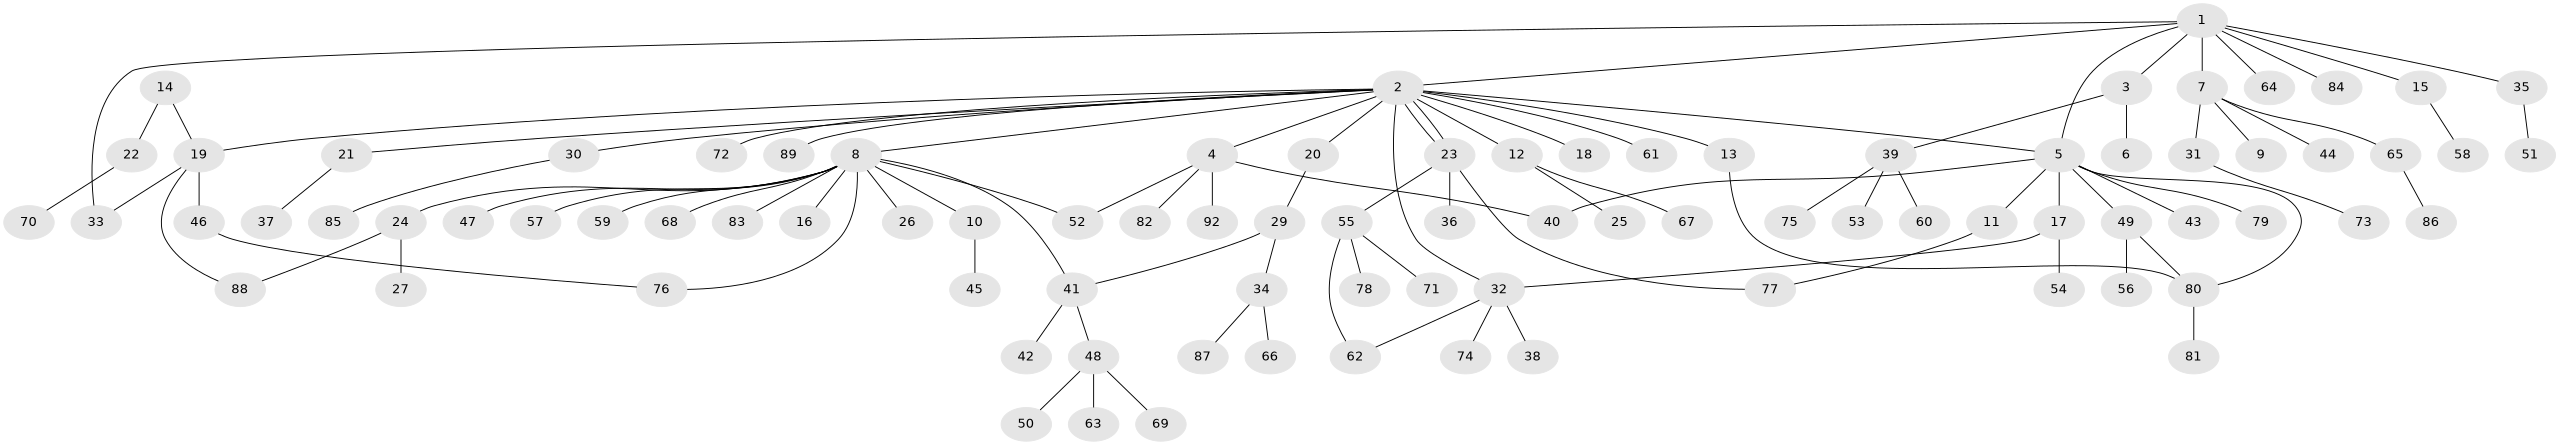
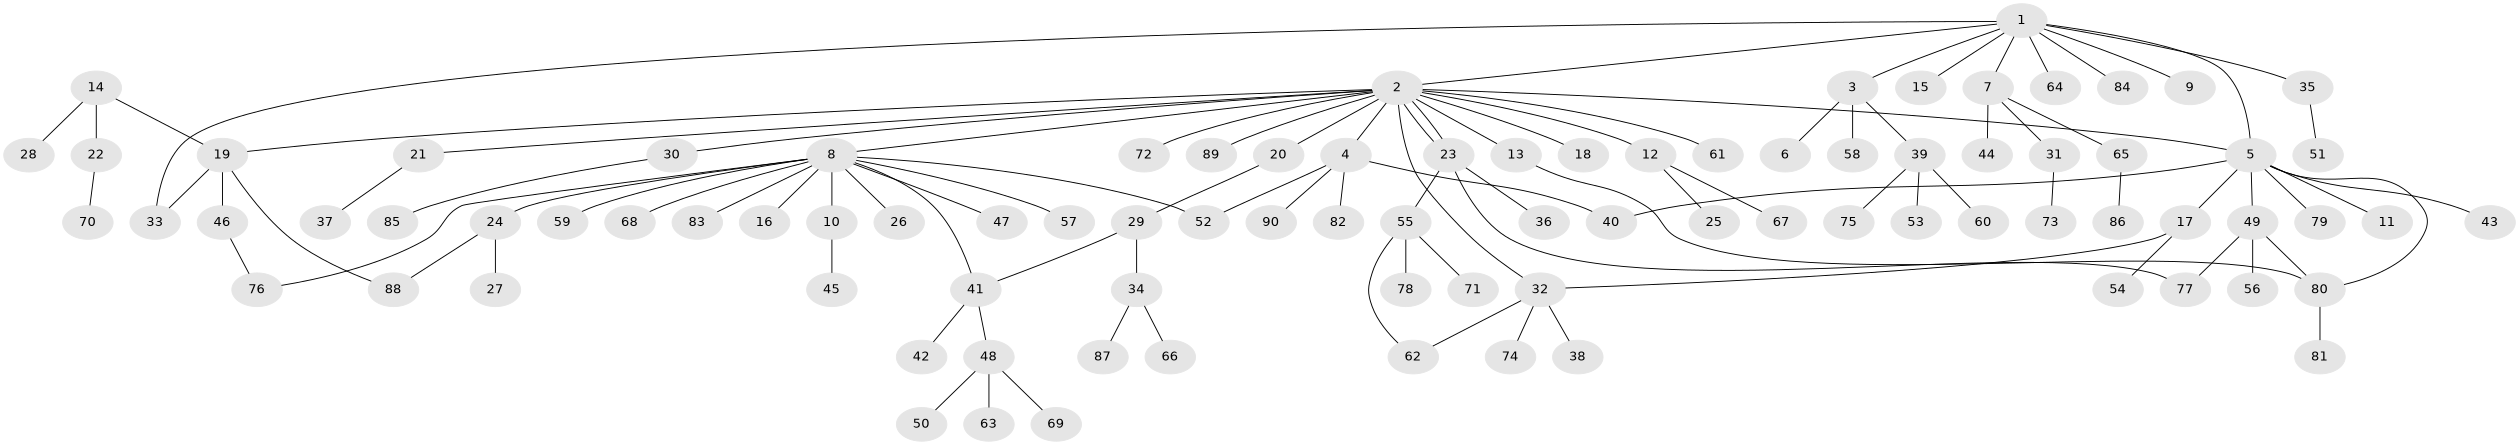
edge "7" -- "9": now "1" -- "9"
edge "15" -- "58": now "3" -- "58"
node "28": added
node "92": label "92" -> "90"
edge "11" -- "77": now "49" -- "77"
